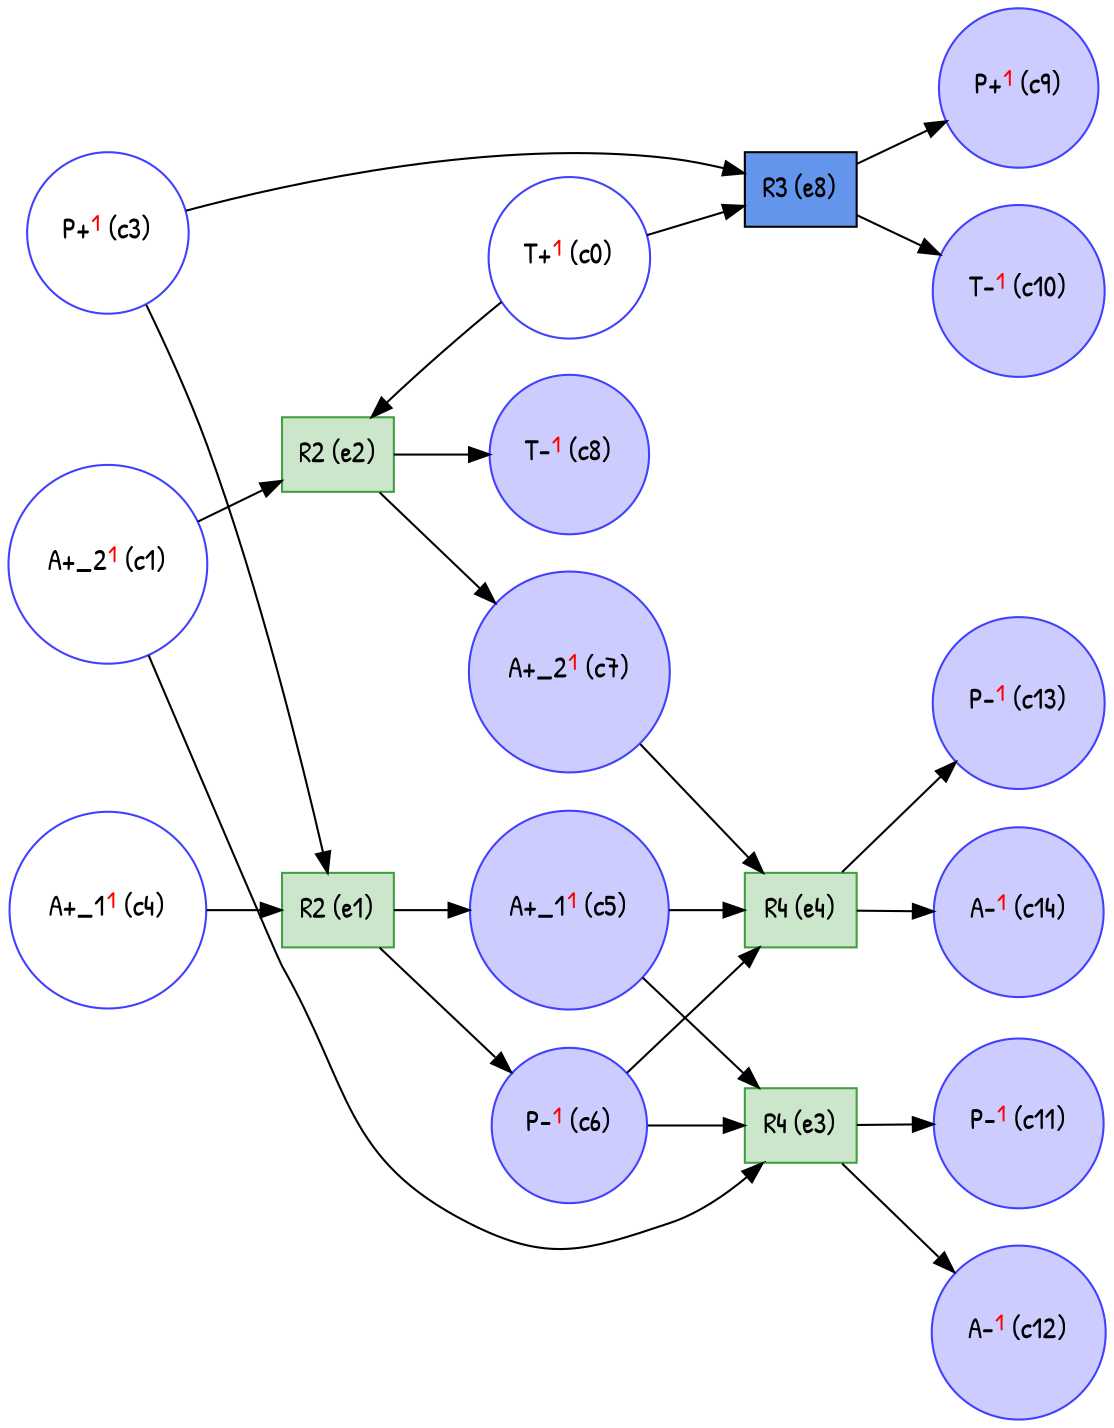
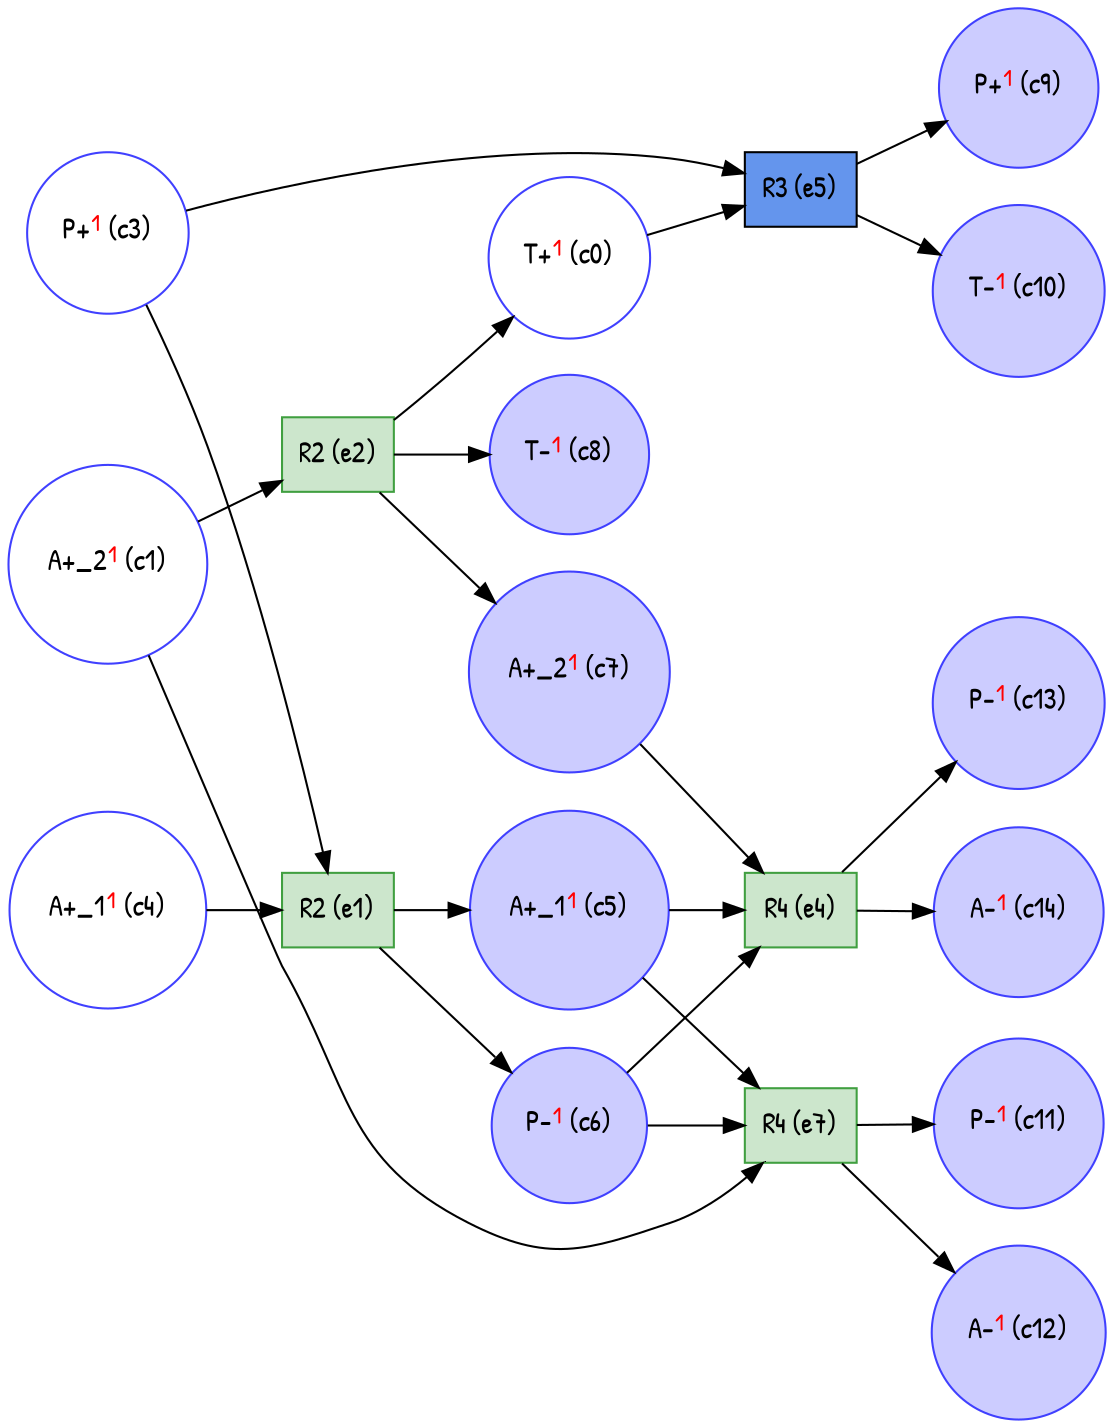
node "R3 (e8)": label "R3 (e8)" -> "R3 (e5)"
edge "T+" -> "R2 (e2)": reversed
node "R4 (e3)": label "R4 (e3)" -> "R4 (e7)"
